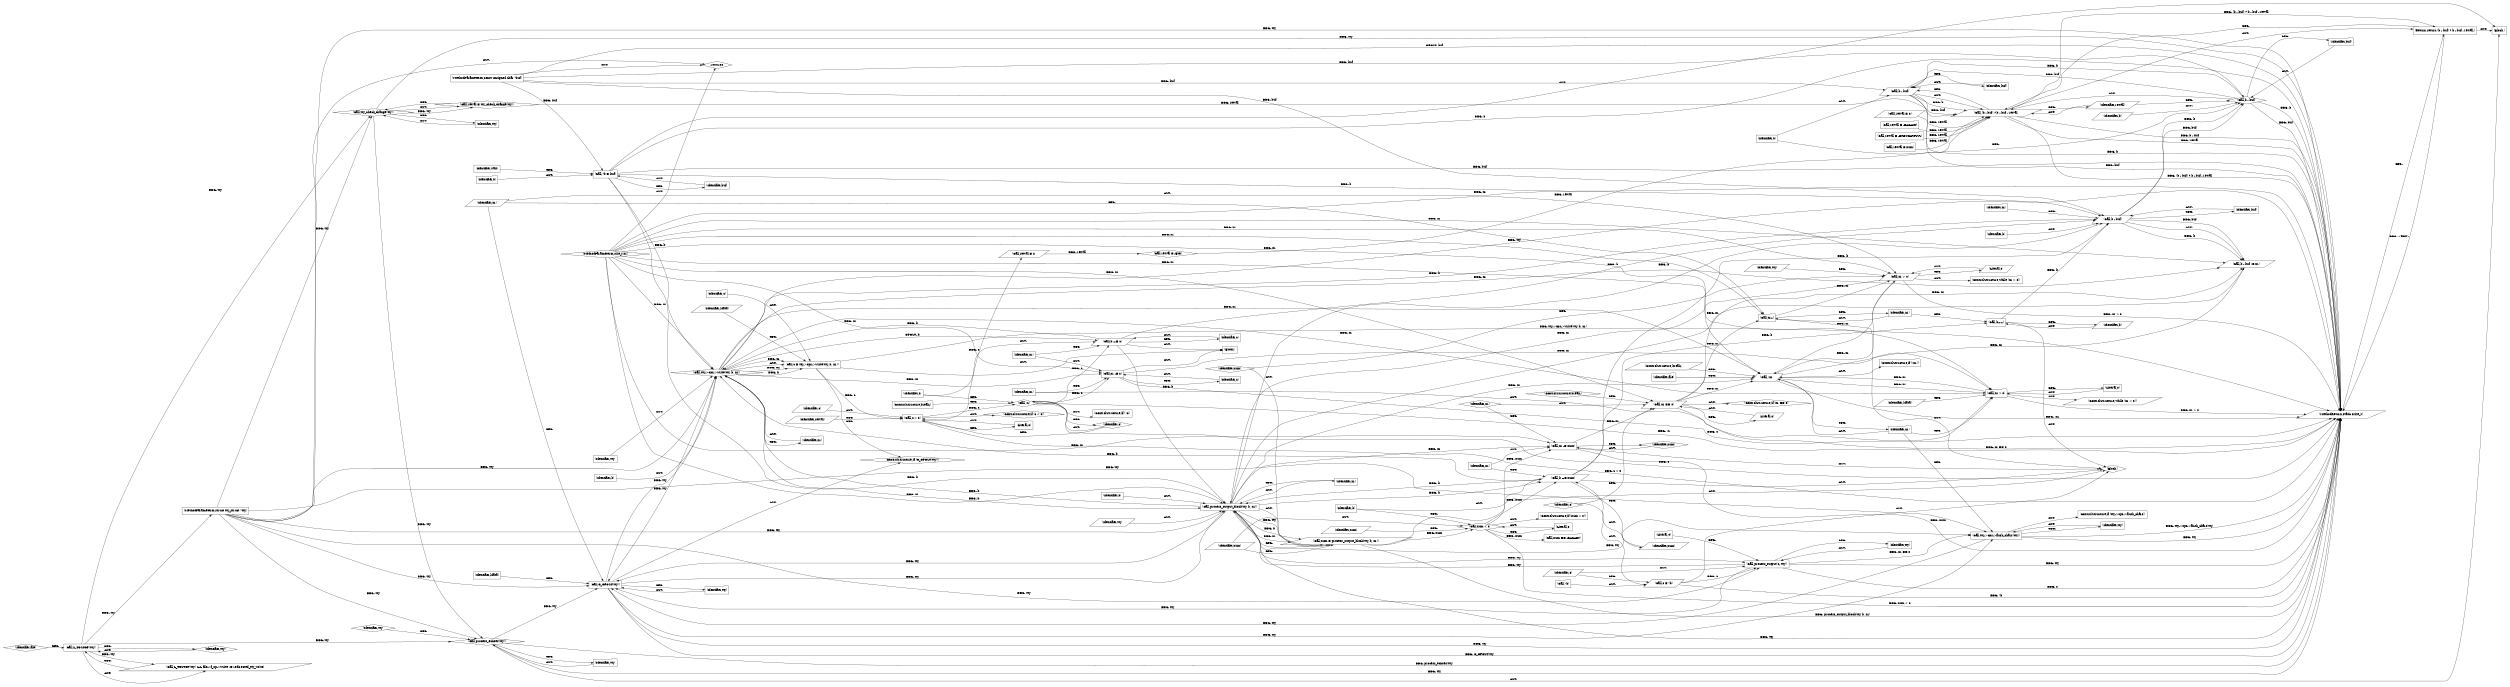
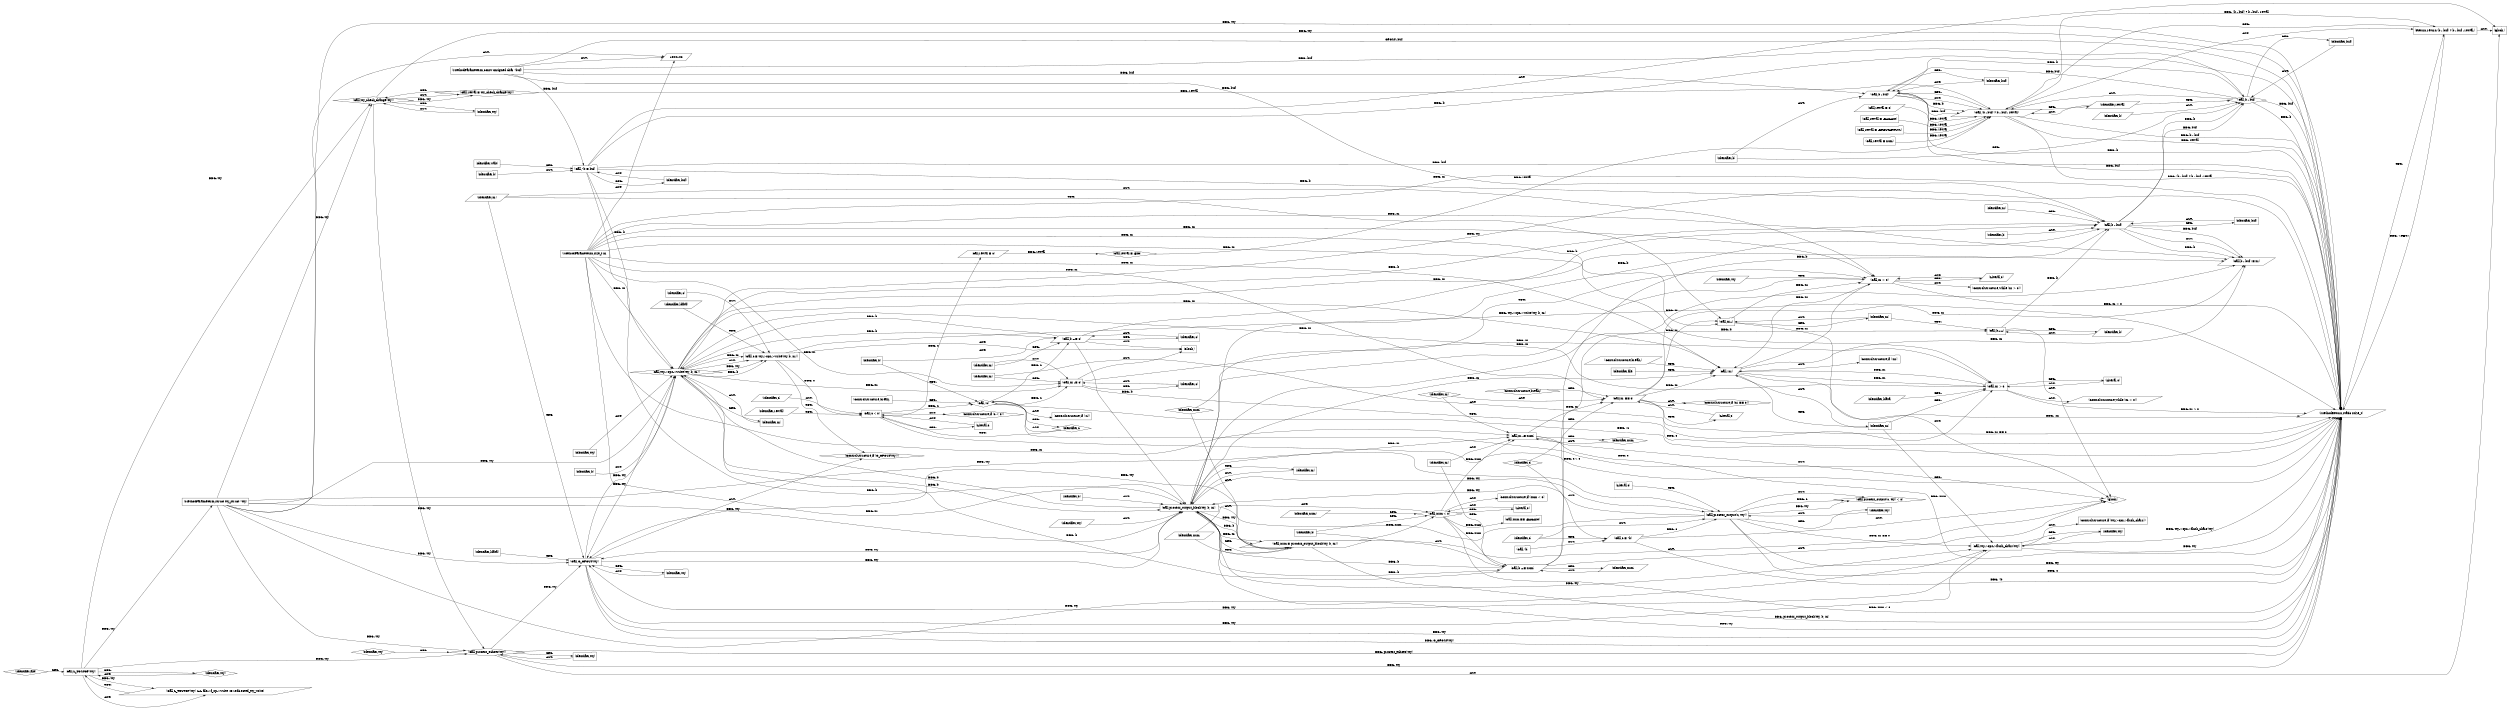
node "1000102": shape diamond -> parallelogram
node "(MethodParameterIn,size_t nr)": shape diamond -> box
edge "(Call,tty->ops->write(tty, b, nr))" -> "(Call,b += c)": label "OPOST: b" -> "DDG: b"
node "(Call,process_output(c, tty) < 0)": added
